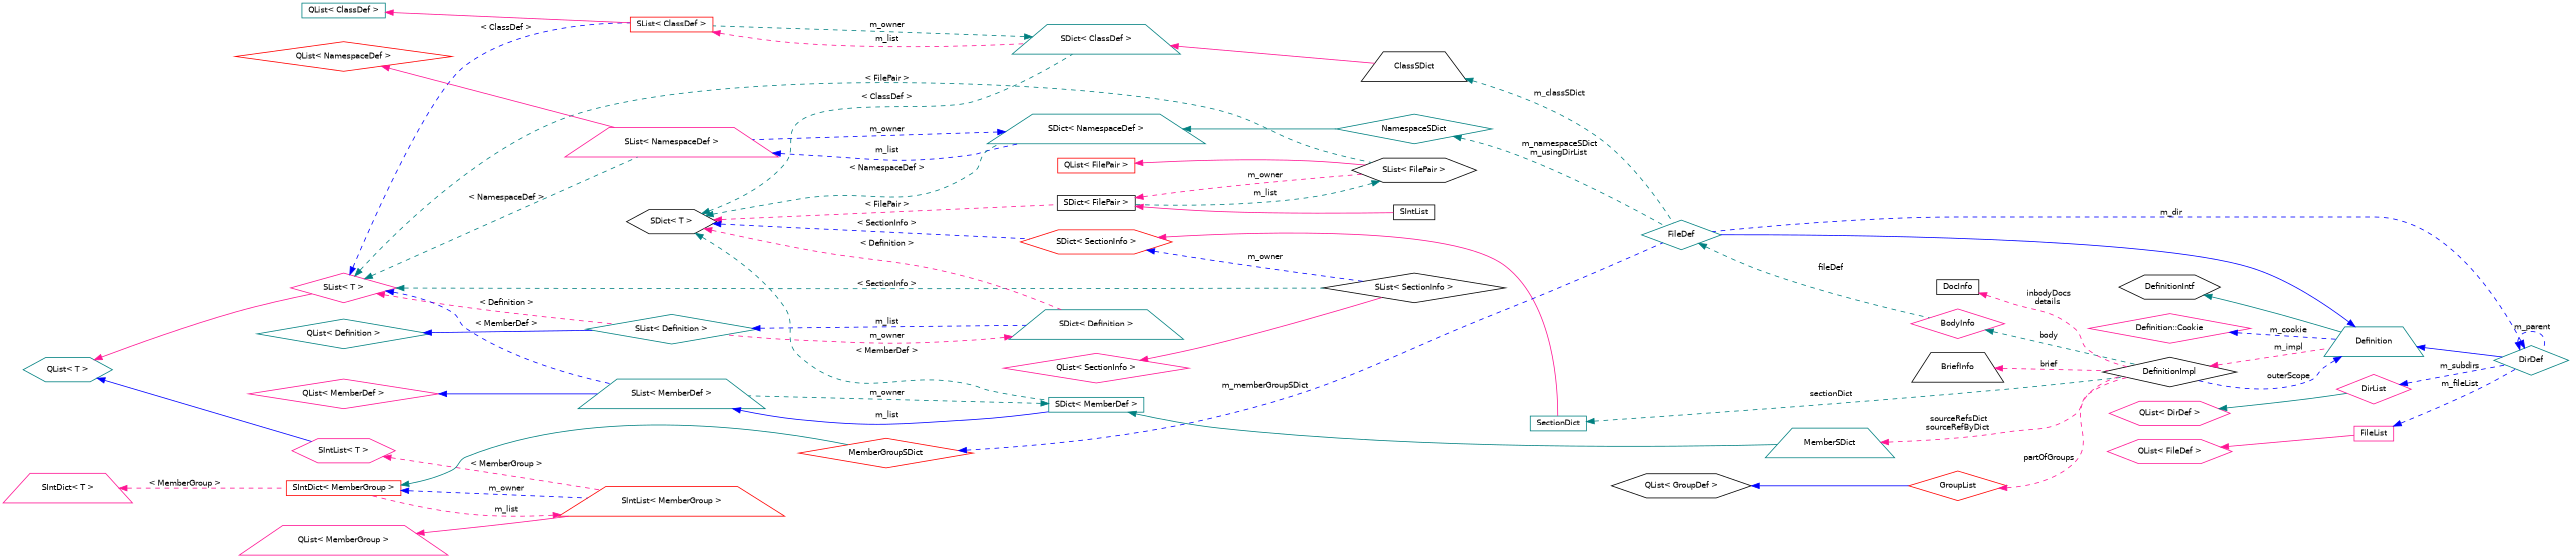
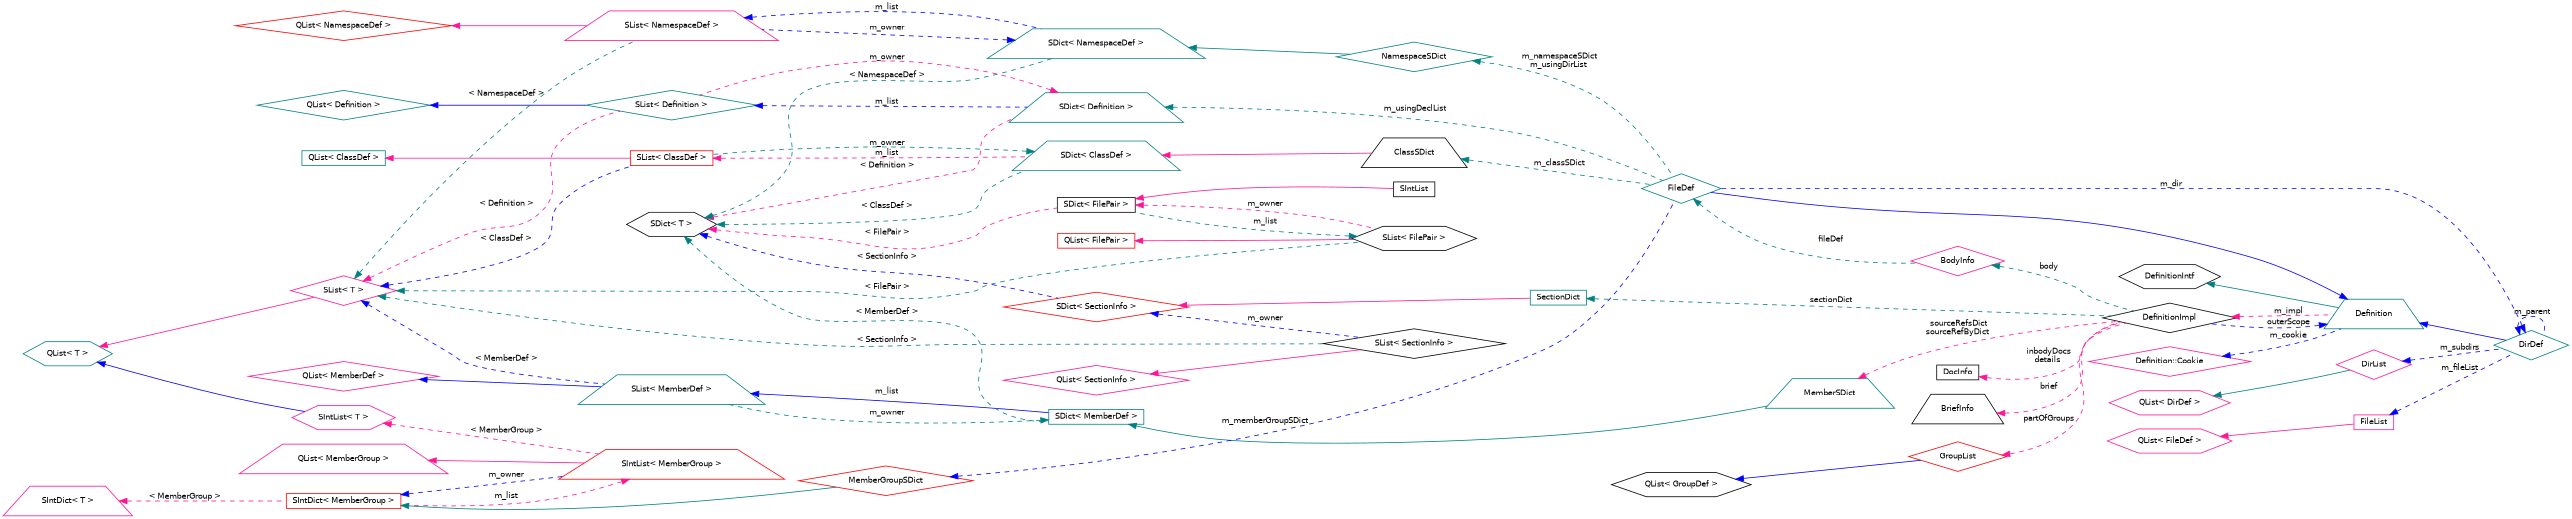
edge "FileDef" -> "SDict< Definition >": added, label "m_usingDeclList"
node "SDict< SectionInfo >": shape hexagon -> diamond
